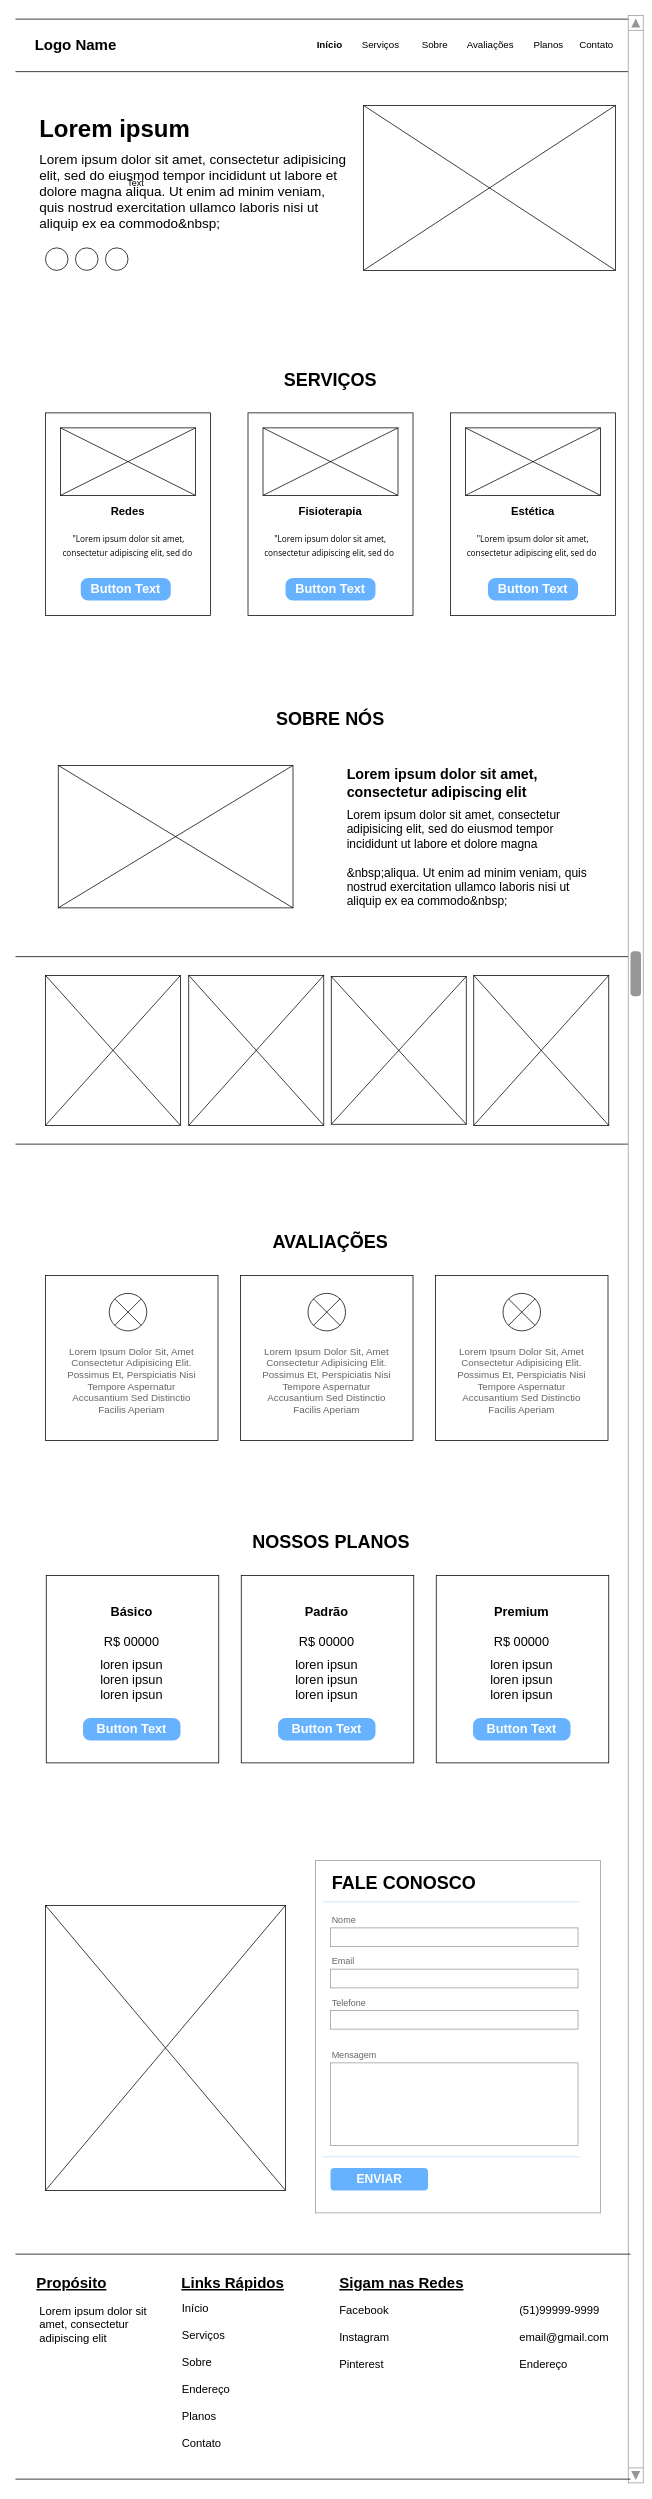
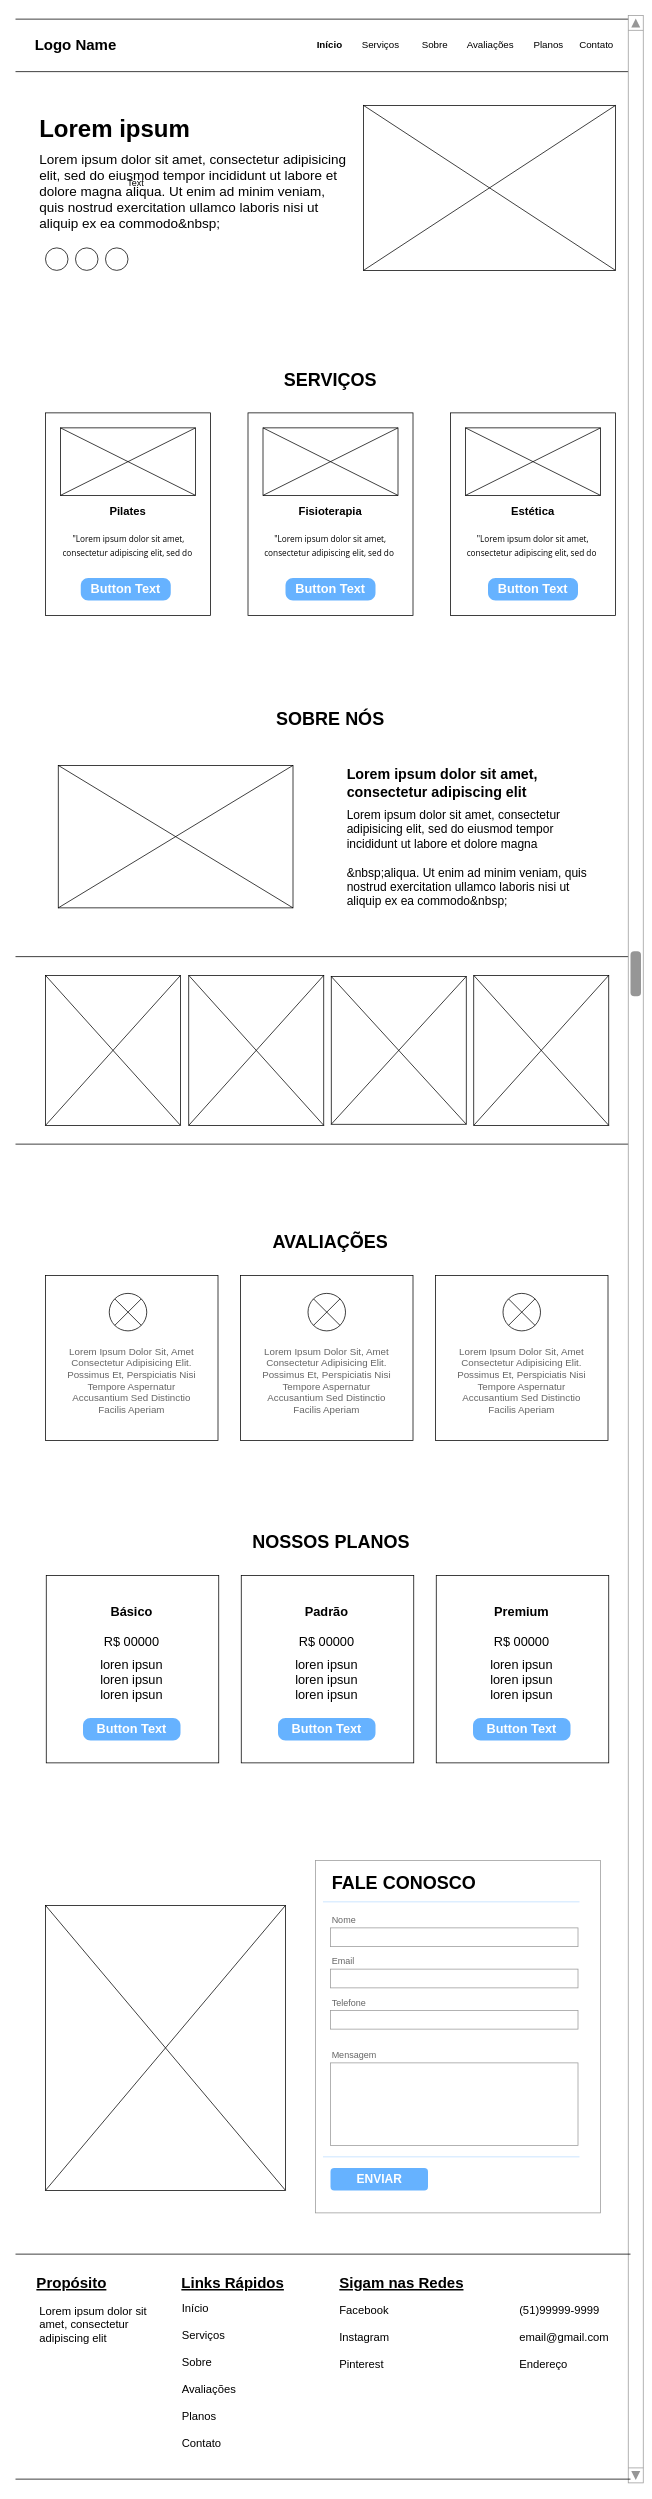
node "Redes": label "Redes" -> "Pilates"
node "Início Serviços Sobre Endereço Planos Contato": label "Início Serviços Sobre Endereço Planos Contato" -> "Início Serviços Sobre Avaliações Planos Contato"
